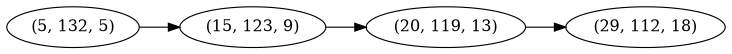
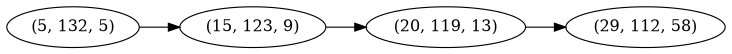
node "(29, 112, 18)": label "(29, 112, 18)" -> "(29, 112, 58)"
